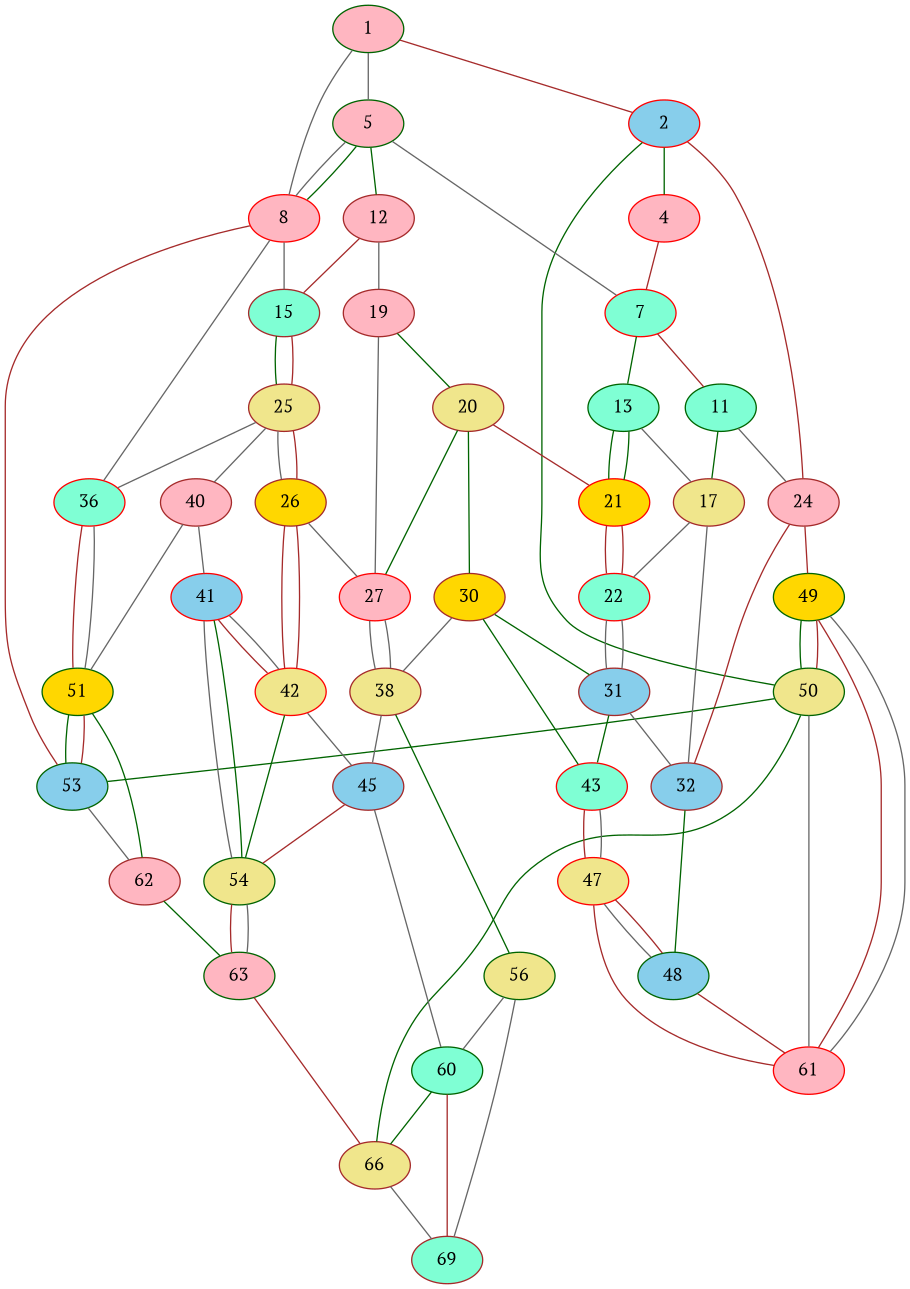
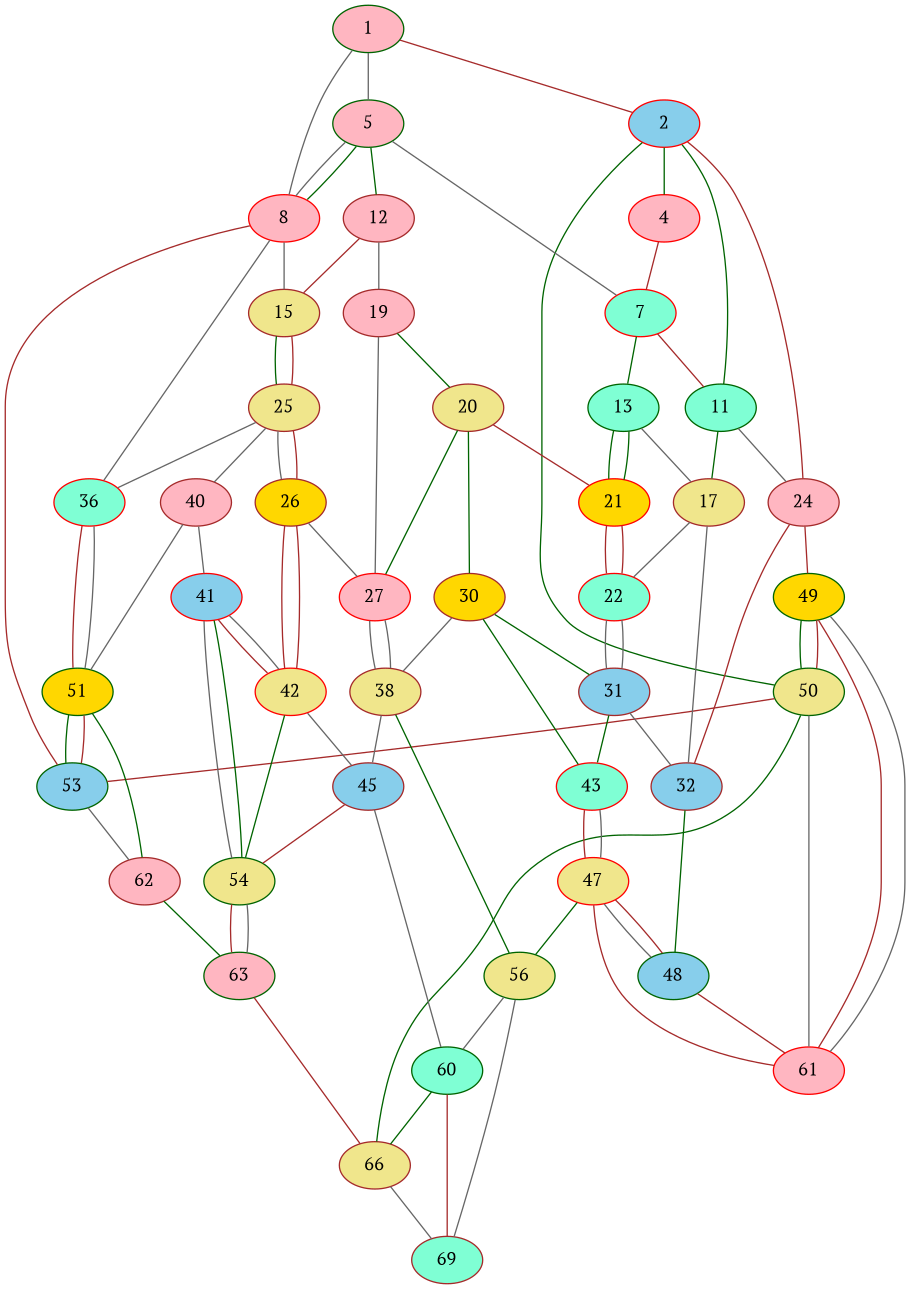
edge "2" -- "11": added
node "15": fillcolor aquamarine -> khaki
edge "50" -- "53": color darkgreen -> brown
edge "47" -- "56": added
